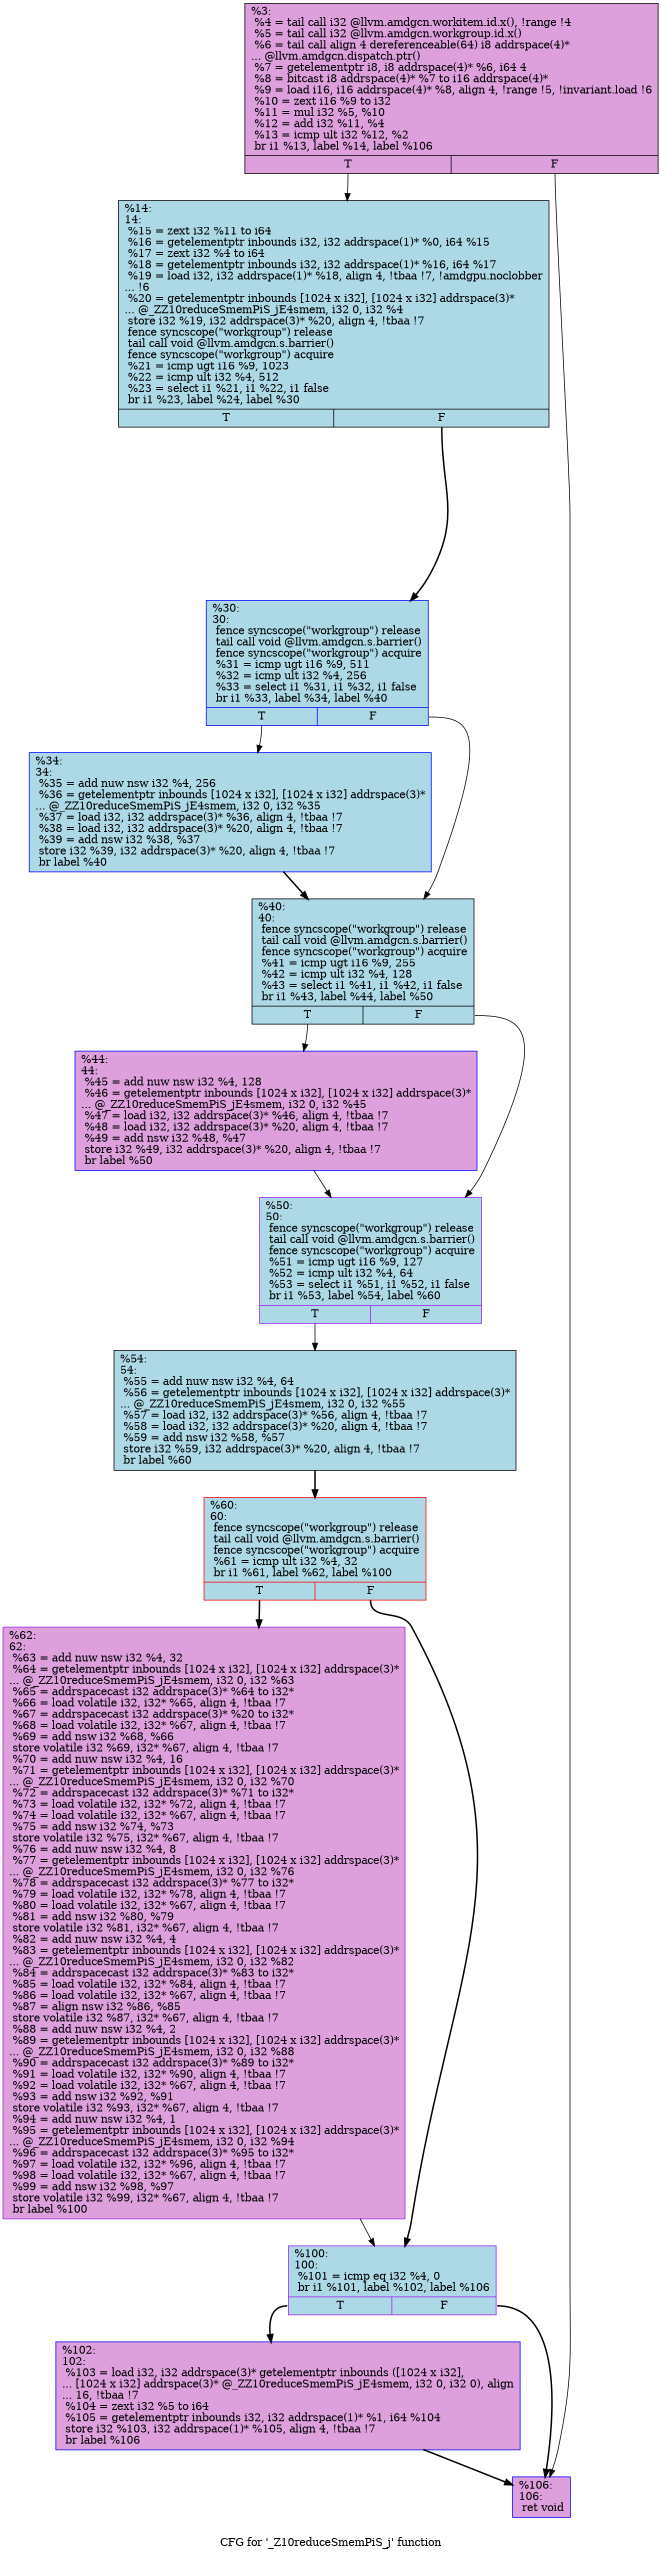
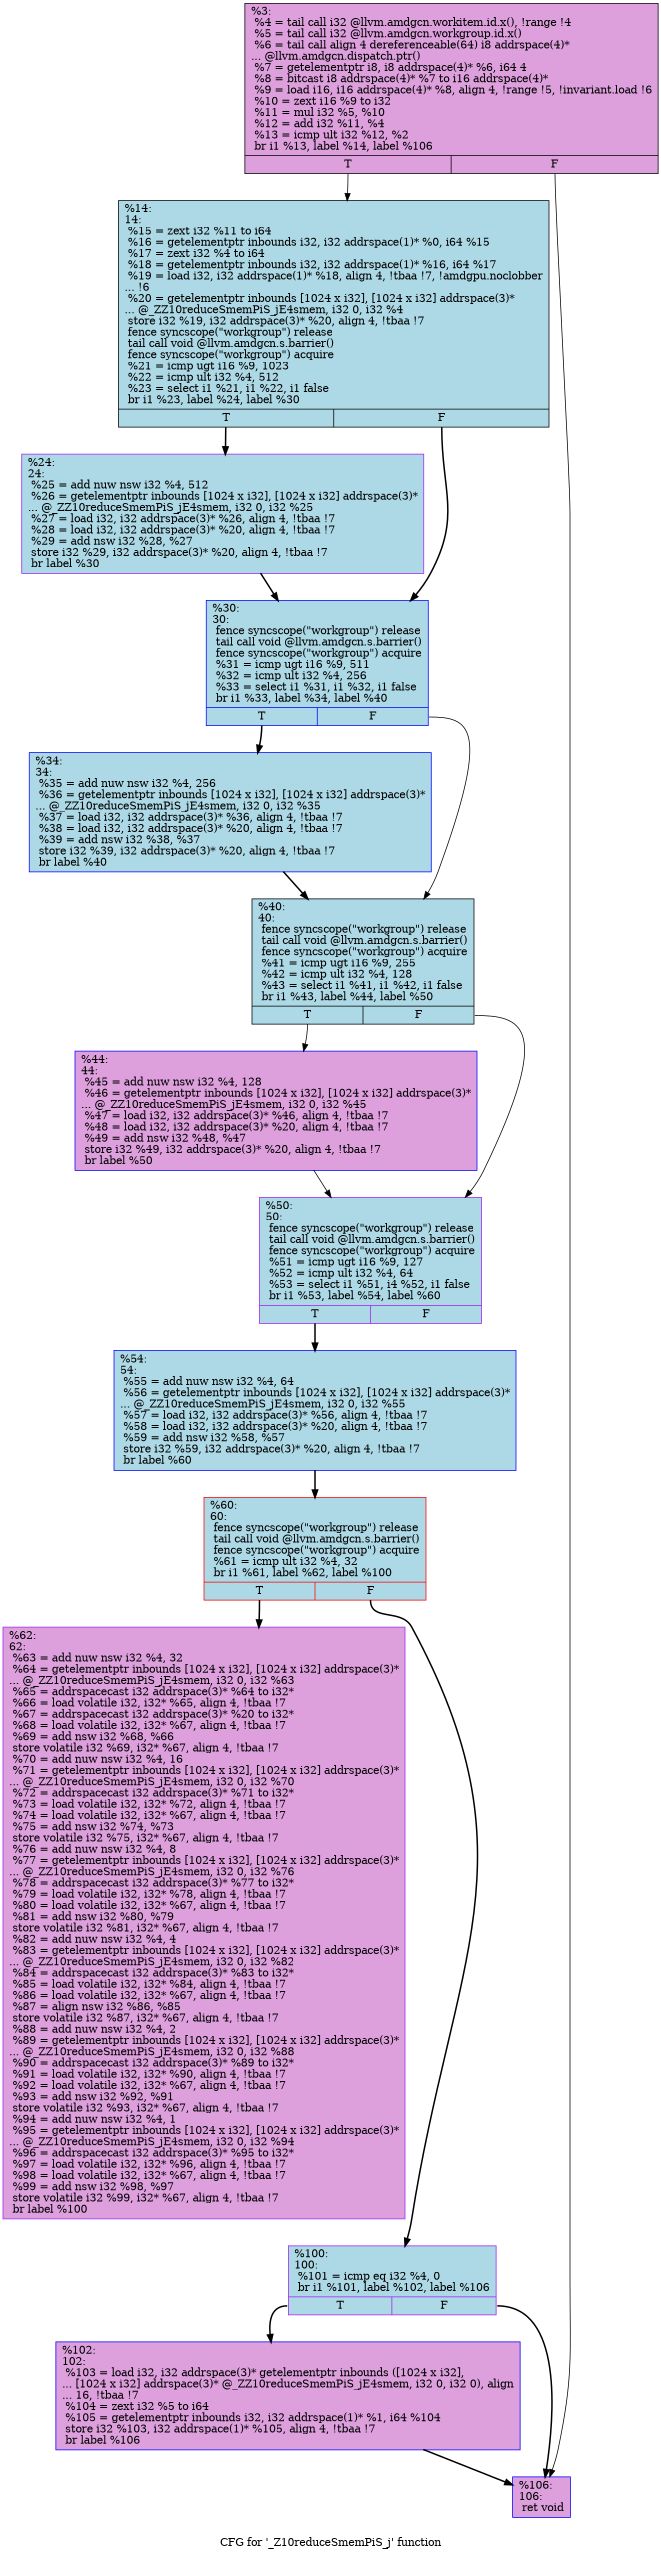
node "%24:": added
edge "%30:" -> "%34:": style solid -> bold
node "%50:": text "%53 = select i1 %51, i1 %52, i1 false" -> "%53 = select i1 %51, i4 %52, i1 false"
edge "%50:" -> "%54:": style solid -> bold
node "%54:": color black -> blue
edge "%62:" -> "%100:": removed
